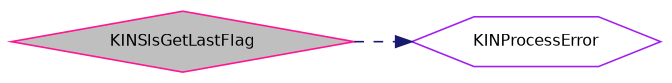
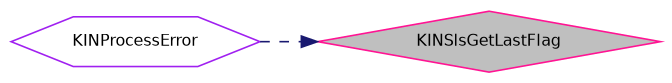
edge "KINSlsGetLastFlag" -> "KINProcessError": reversed
